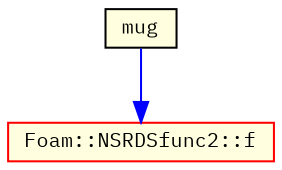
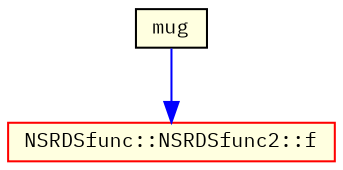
node "Foam::NSRDSfunc2::f": label "Foam::NSRDSfunc2::f" -> "NSRDSfunc::NSRDSfunc2::f"
